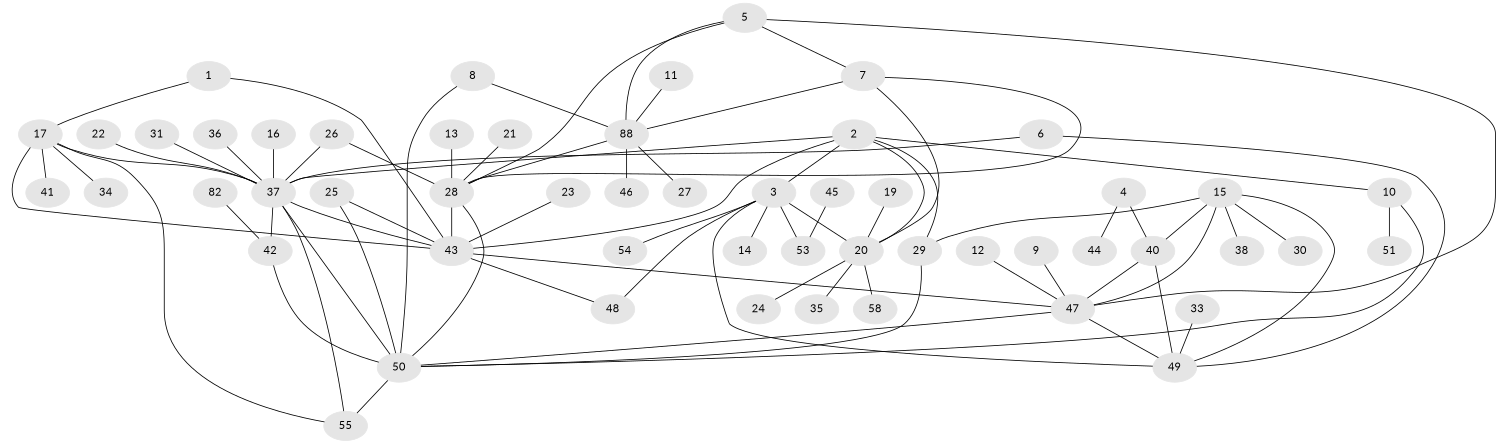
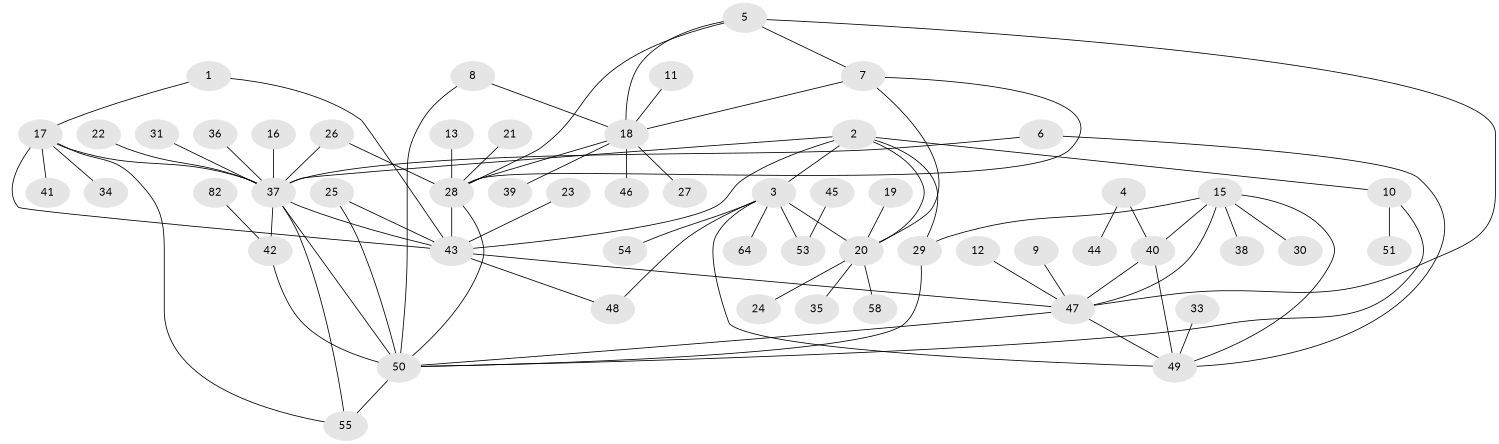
node "88": label "88" -> "18"
node "39": added
node "14": label "14" -> "64"
